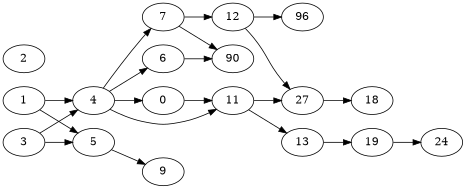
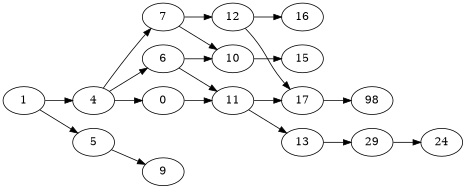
node "96": label "96" -> "16"
node "2": removed
node "90": label "90" -> "10"
node "15": added
node "27": label "27" -> "17"
node "18": label "18" -> "98"
edge "4" -> "11": now "6" -> "11"
node "3": removed
node "19": label "19" -> "29"
